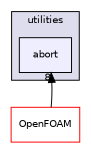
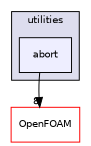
edge "OpenFOAM" -> "abort": reversed
